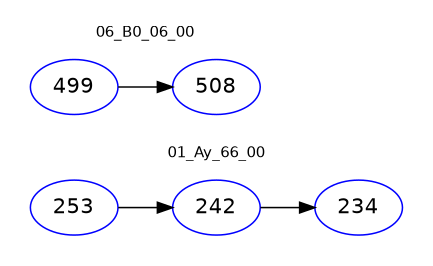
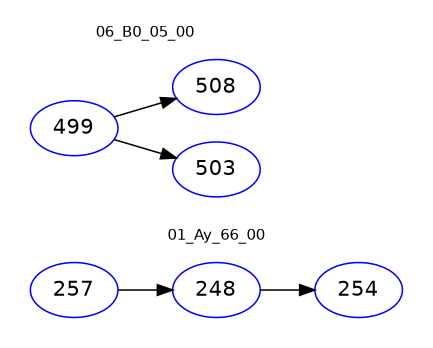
cluster "06_B0_06_00": label "06_B0_06_00" -> "06_B0_05_00"
node "503": added
node "253": label "253" -> "257"
node "242": label "242" -> "248"
node "234": label "234" -> "254"
